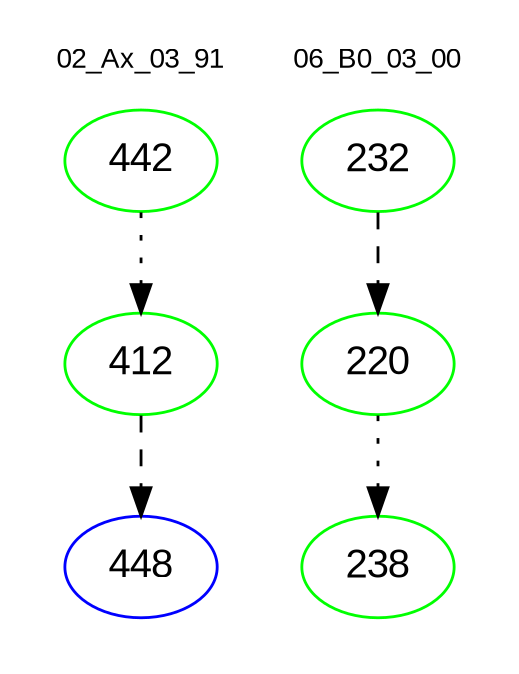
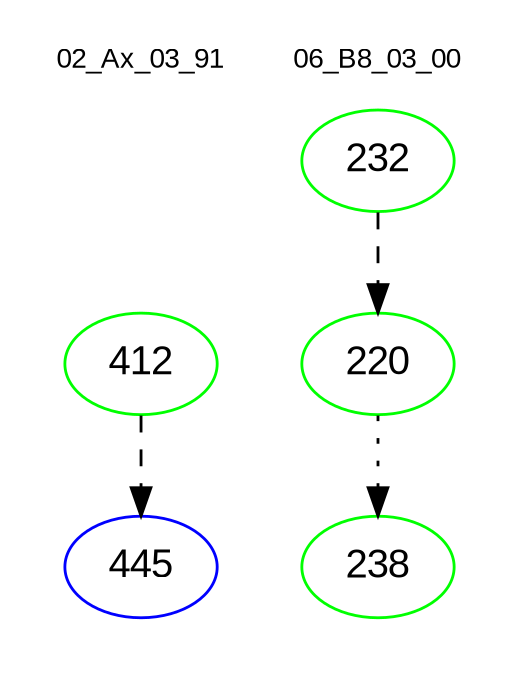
cluster "06_B0_03_00": label "06_B0_03_00" -> "06_B8_03_00"
node "442": removed
node "448": label "448" -> "445"
